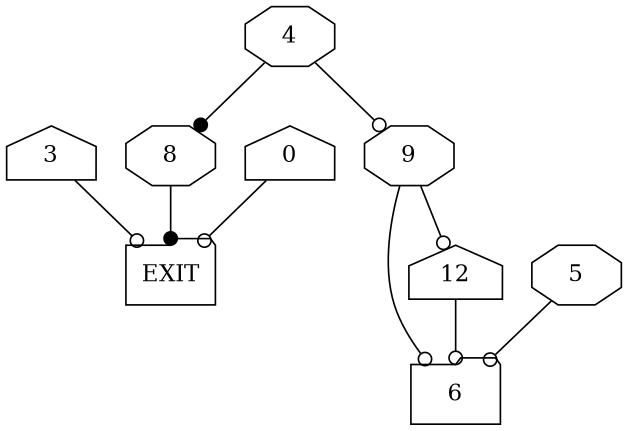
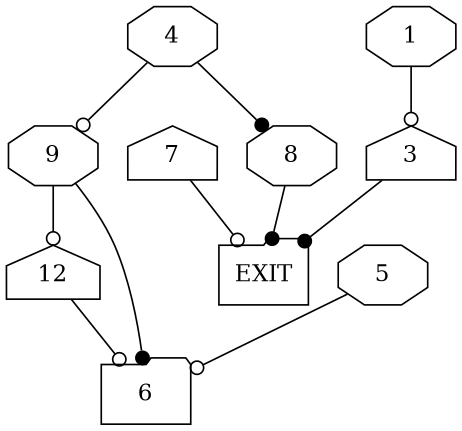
node "1": added
node "0": label "0" -> "7"
edge "3" -> "EXIT": arrowhead odot -> dot
edge "9" -> "6": arrowhead odot -> dot
